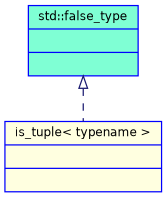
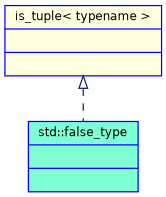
edge "is_tuple< typename >" -> "std::false_type": reversed
